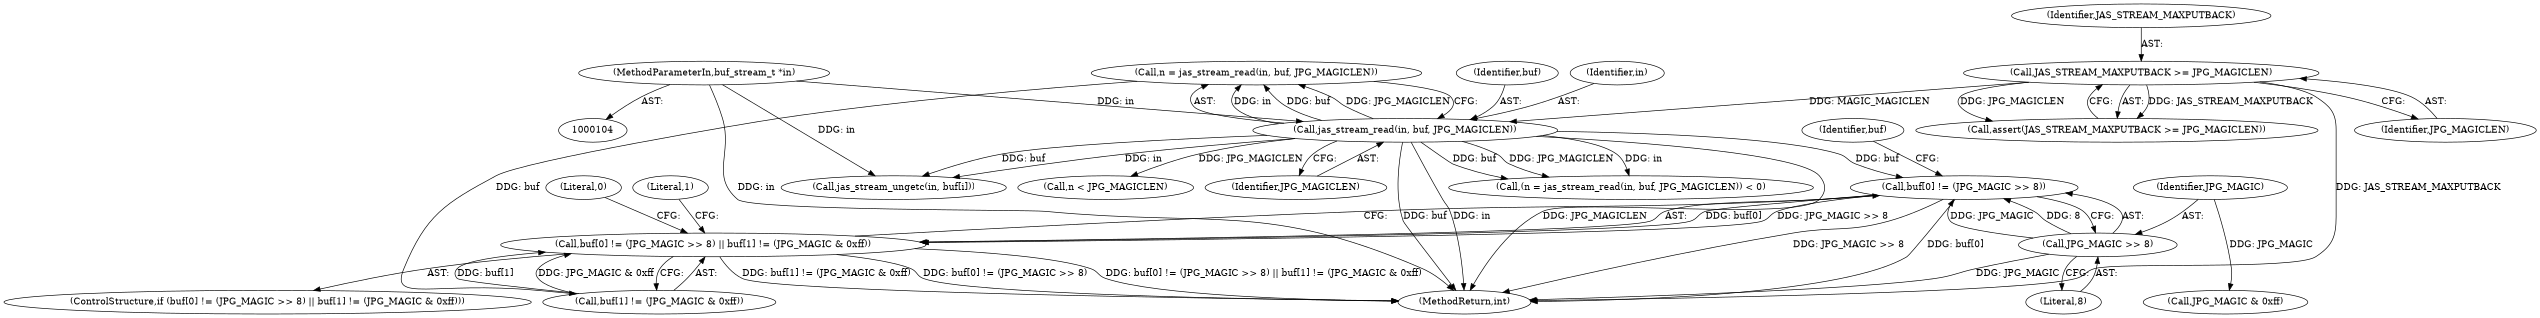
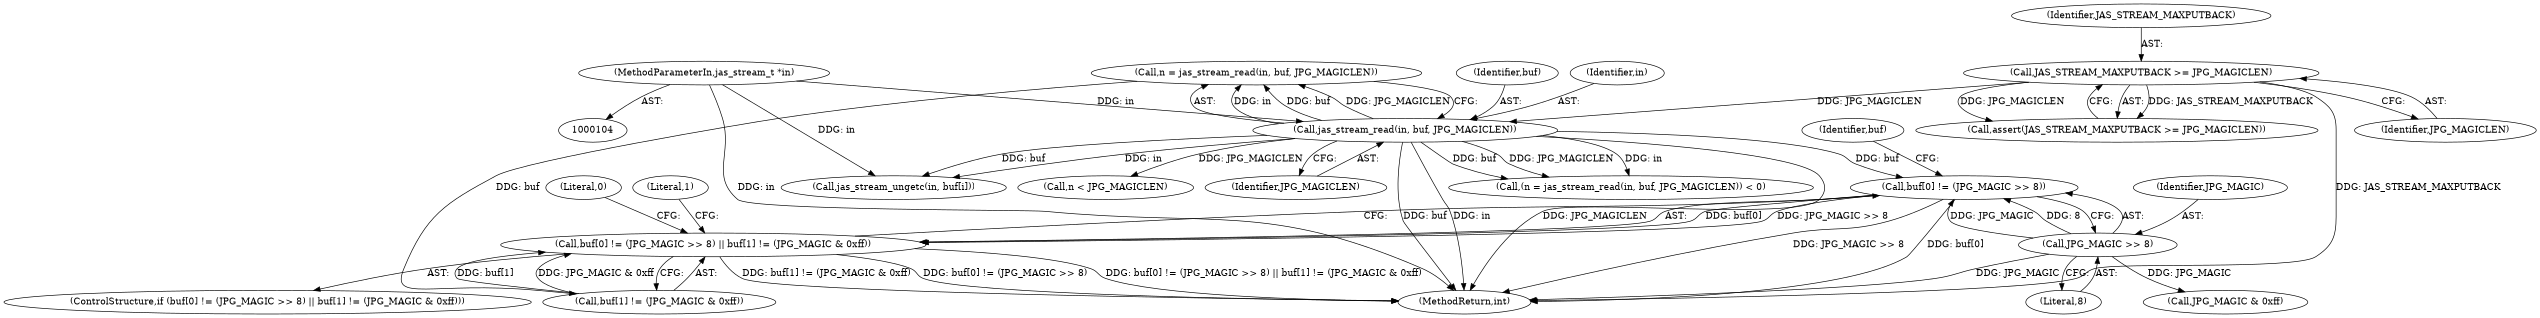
node "(MethodParameterIn,buf_stream_t *in)": label "(MethodParameterIn,buf_stream_t *in)" -> "(MethodParameterIn,jas_stream_t *in)"
edge "(Call,JAS_STREAM_MAXPUTBACK >= JPG_MAGICLEN)" -> "(Call,jas_stream_read(in, buf, JPG_MAGICLEN))": label "DDG: MAGIC_MAGICLEN" -> "DDG: JPG_MAGICLEN"
edge "(Identifier,JPG_MAGIC)" -> "(Call,JPG_MAGIC & 0xff)": now "(Call,JPG_MAGIC >> 8)" -> "(Call,JPG_MAGIC & 0xff)"
